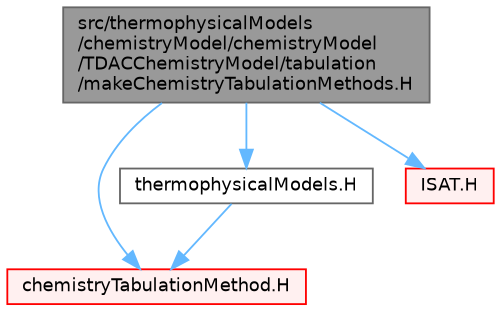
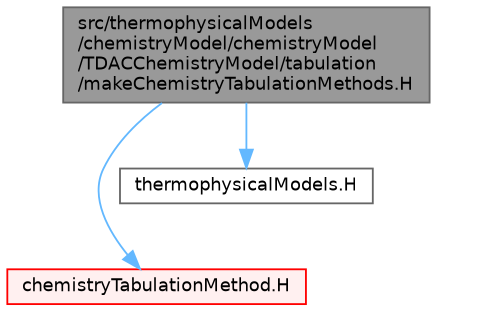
node "ISAT.H": removed
edge "thermophysicalModels.H" -> "chemistryTabulationMethod.H": removed
